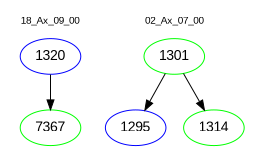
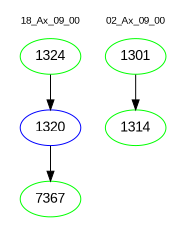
cluster "02_Ax_07_00": label "02_Ax_07_00" -> "02_Ax_09_00"
node "1324": added
node "1295": removed
